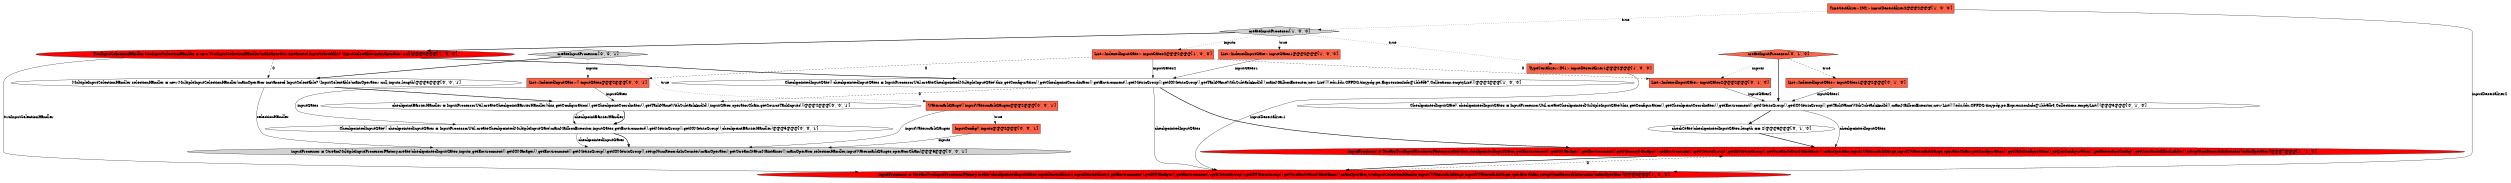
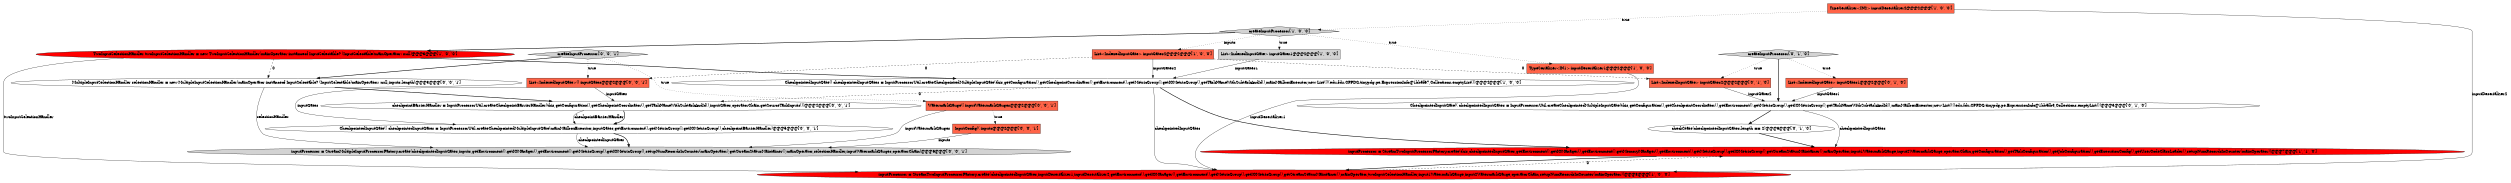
node "List<IndexedInputGate> inputGates1@@@2@@@['1', '0', '0']": fillcolor tomato -> lightgray
node "createInputProcessor['0', '1', '0']": fillcolor tomato -> lightgray
edge "createInputProcessor['0', '1', '0']" -> "List<IndexedInputGate> inputGates1@@@2@@@['0', '1', '0']": style dashed -> dotted
edge "createInputProcessor['0', '0', '1']" -> "List<IndexedInputGate>(( inputGates@@@2@@@['0', '0', '1']": label "inputs" -> "true"
edge "createInputProcessor['0', '1', '0']" -> "List<IndexedInputGate> inputGates2@@@2@@@['0', '1', '0']": label "inputs" -> "true"
